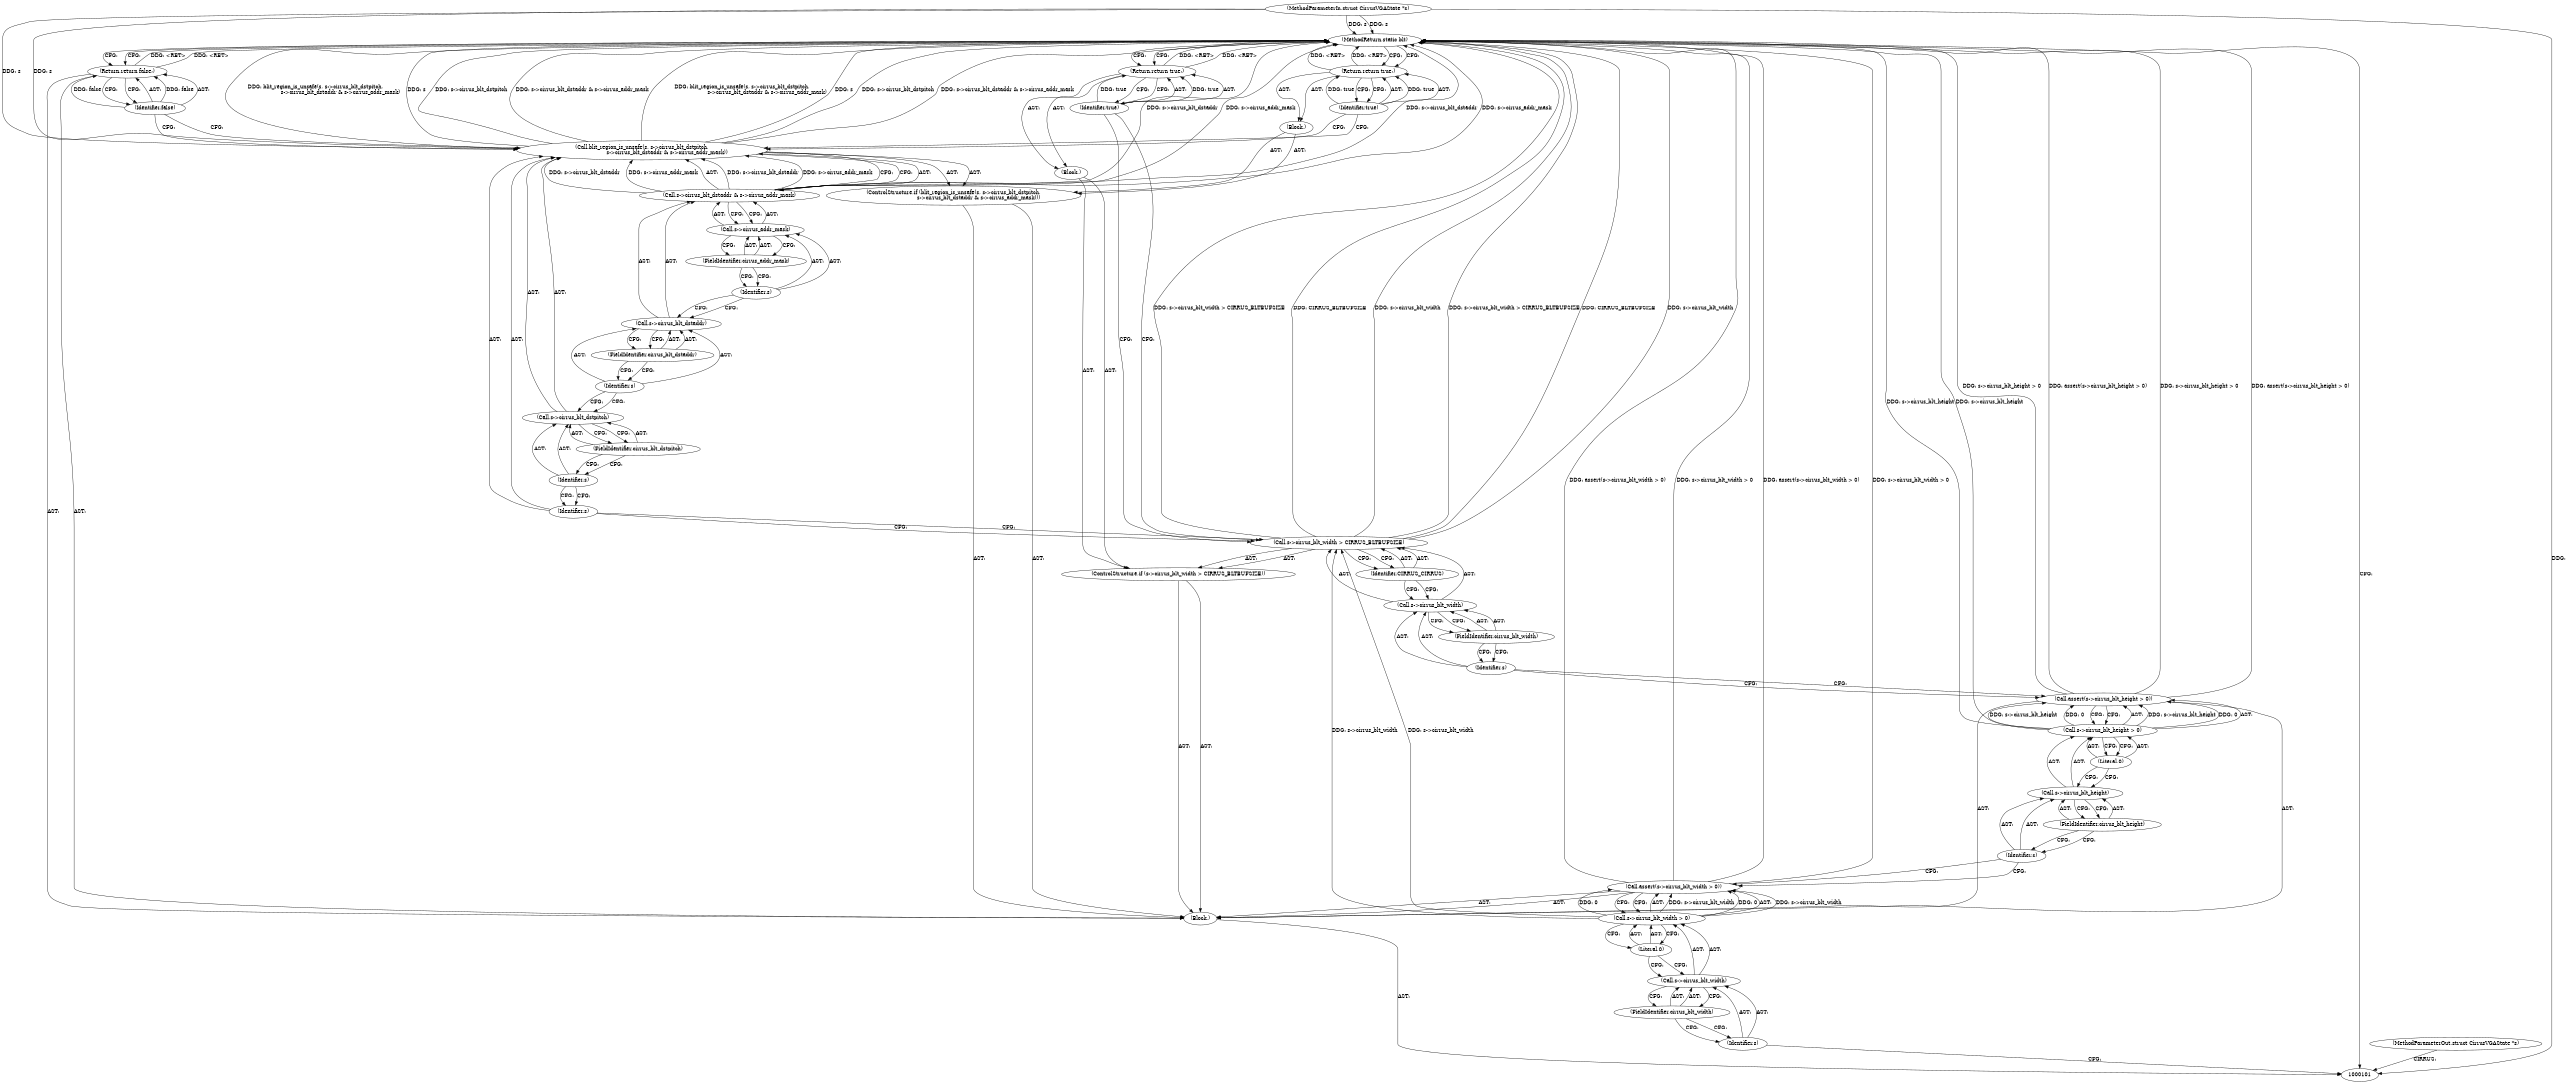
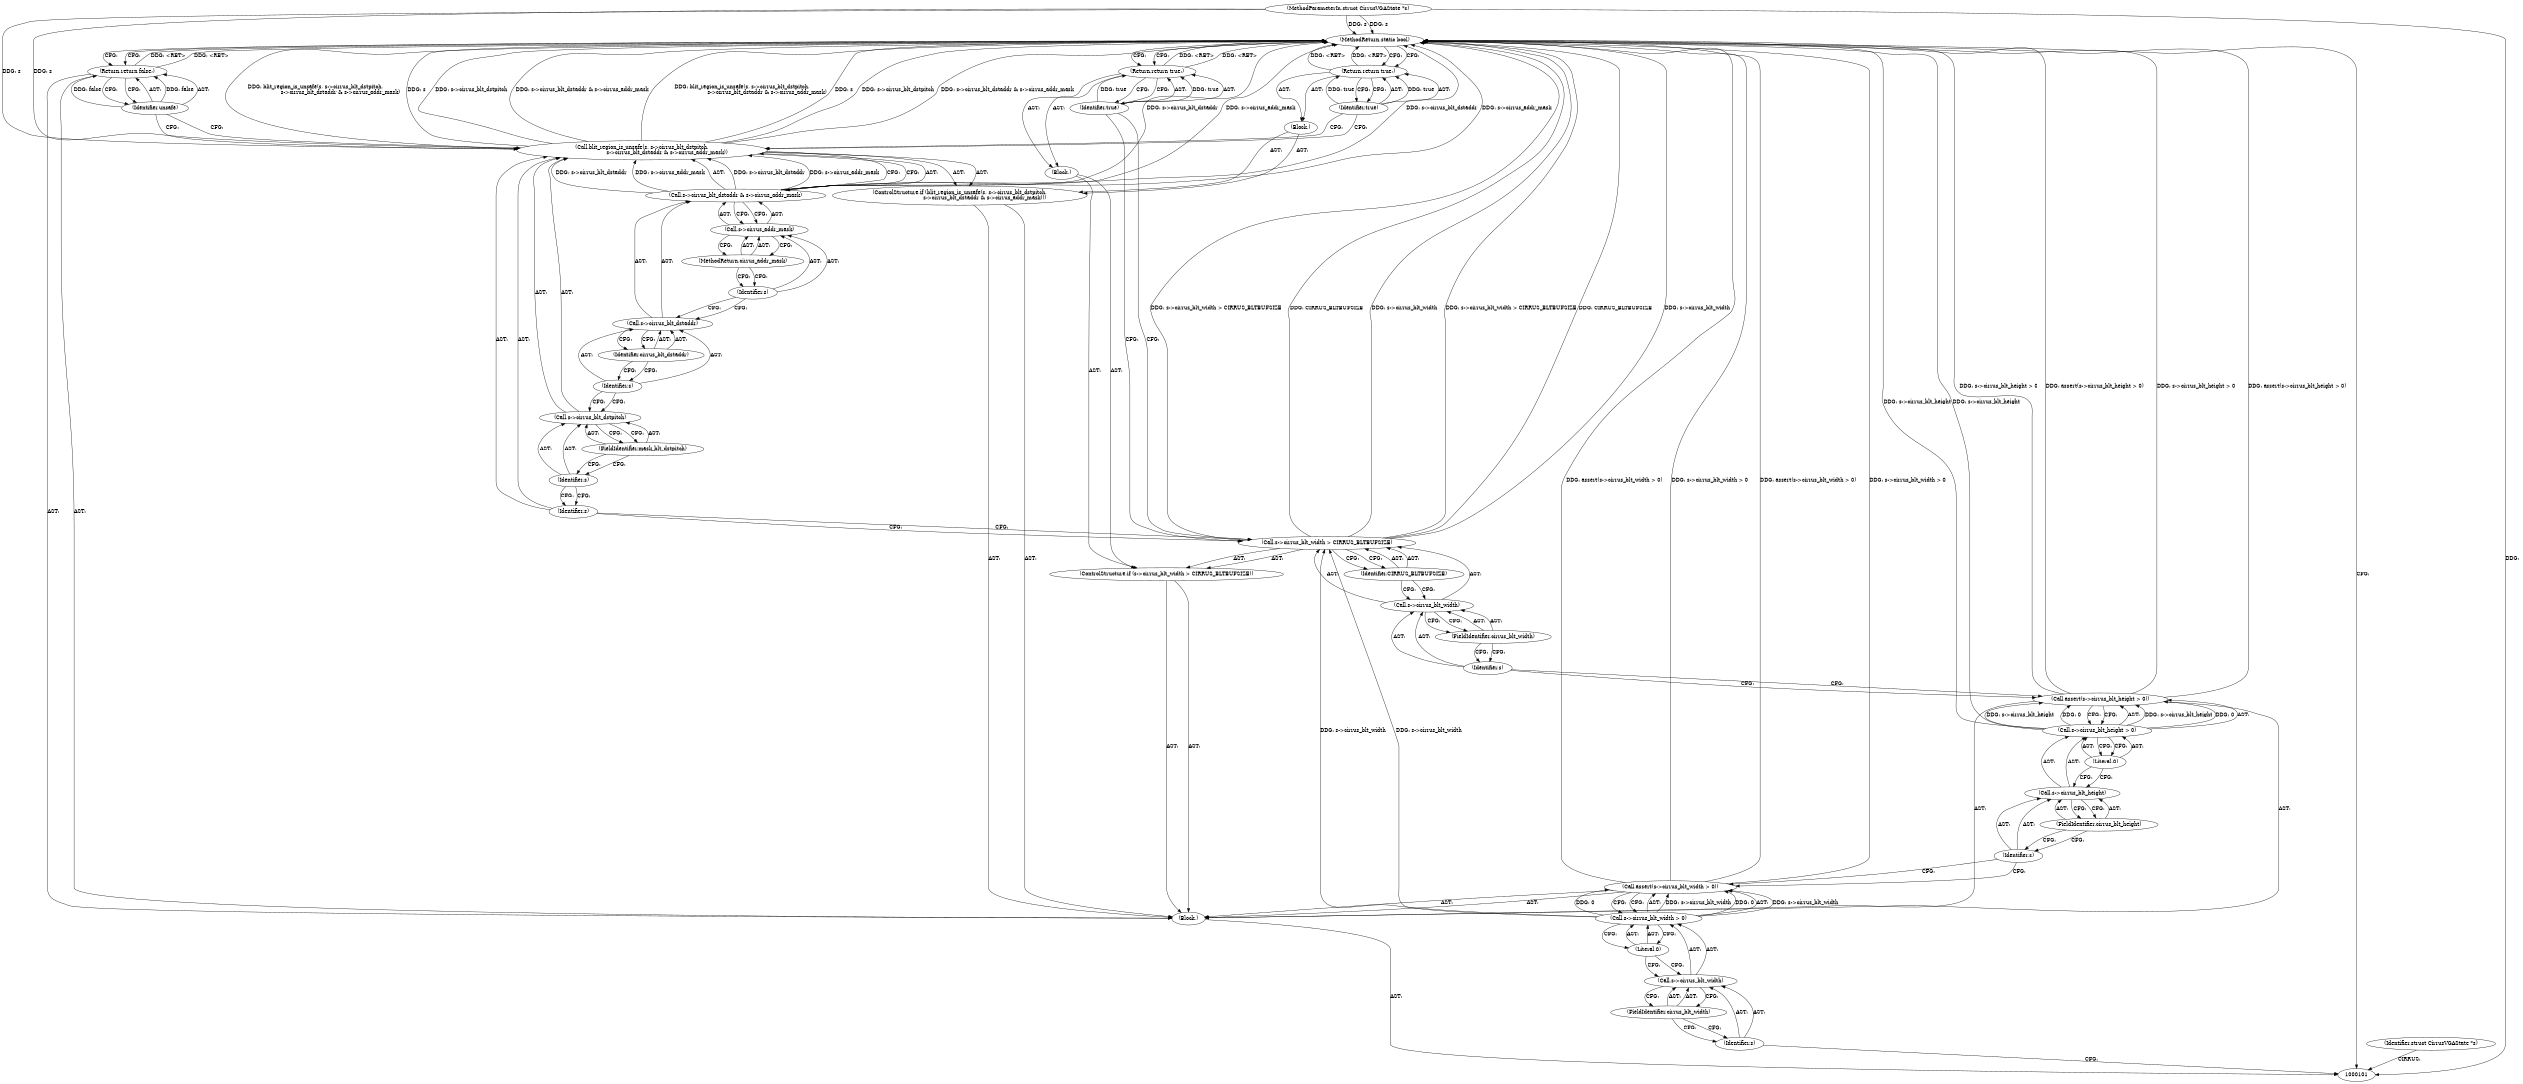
node "(MethodReturn,static blt)": label "(MethodReturn,static blt)" -> "(MethodReturn,static bool)"
node "(Identifier,false)": label "(Identifier,false)" -> "(Identifier,unsafe)"
node "(FieldIdentifier,cirrus_addr_mask)": label "(FieldIdentifier,cirrus_addr_mask)" -> "(MethodReturn,cirrus_addr_mask)"
node "(FieldIdentifier,cirrus_blt_dstaddr)": label "(FieldIdentifier,cirrus_blt_dstaddr)" -> "(Identifier,cirrus_blt_dstaddr)"
node "(FieldIdentifier,cirrus_blt_dstpitch)": label "(FieldIdentifier,cirrus_blt_dstpitch)" -> "(FieldIdentifier,mask_blt_dstpitch)"
node "(Identifier,CIRRUS_CIRRUS)": label "(Identifier,CIRRUS_CIRRUS)" -> "(Identifier,CIRRUS_BLTBUFSIZE)"
node "(MethodParameterOut,struct CirrusVGAState *s)": label "(MethodParameterOut,struct CirrusVGAState *s)" -> "(Identifier,struct CirrusVGAState *s)"
